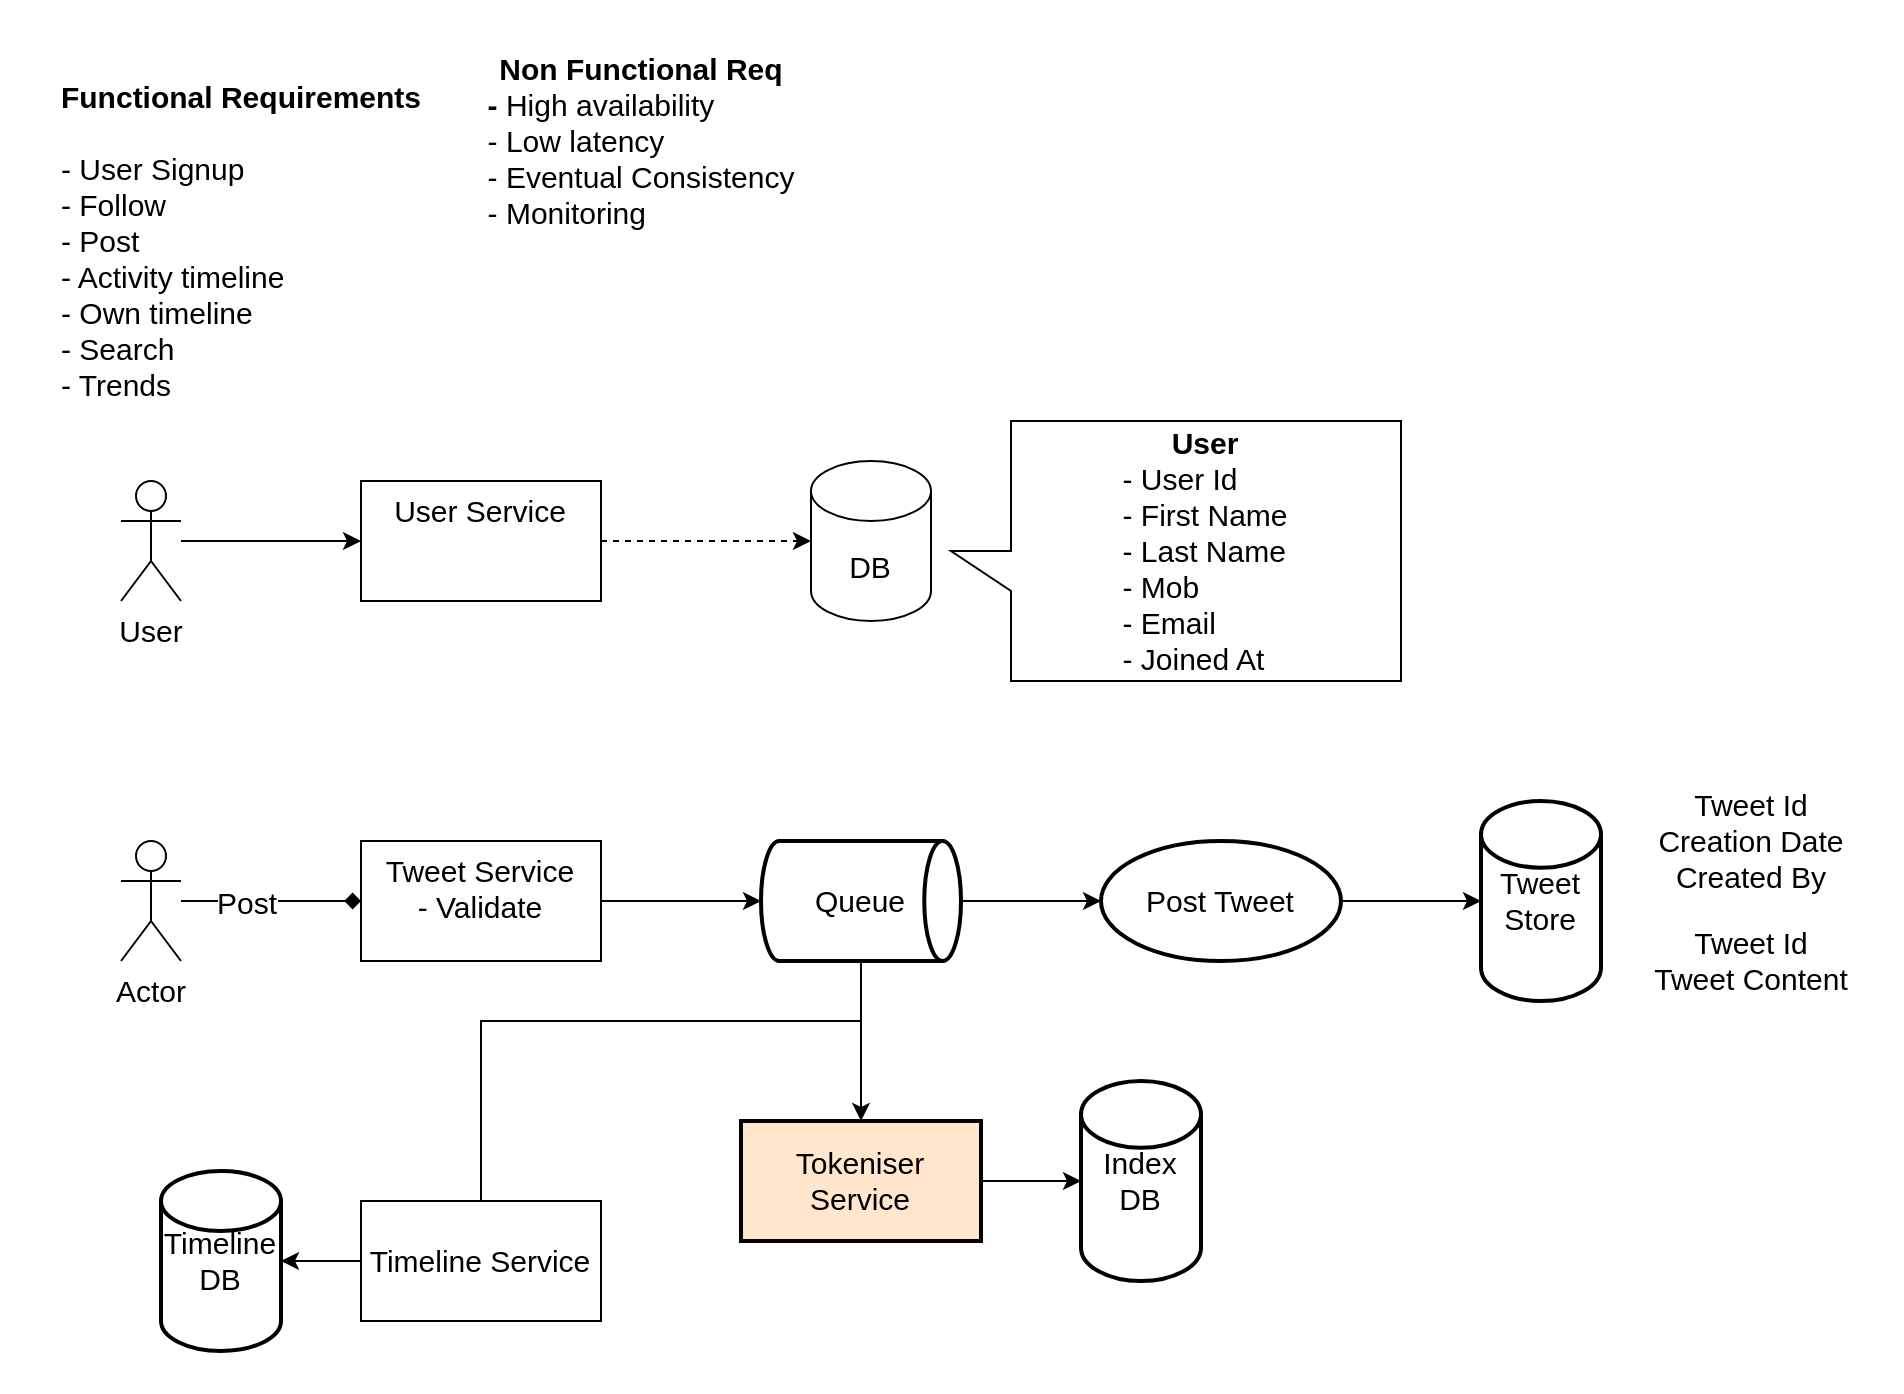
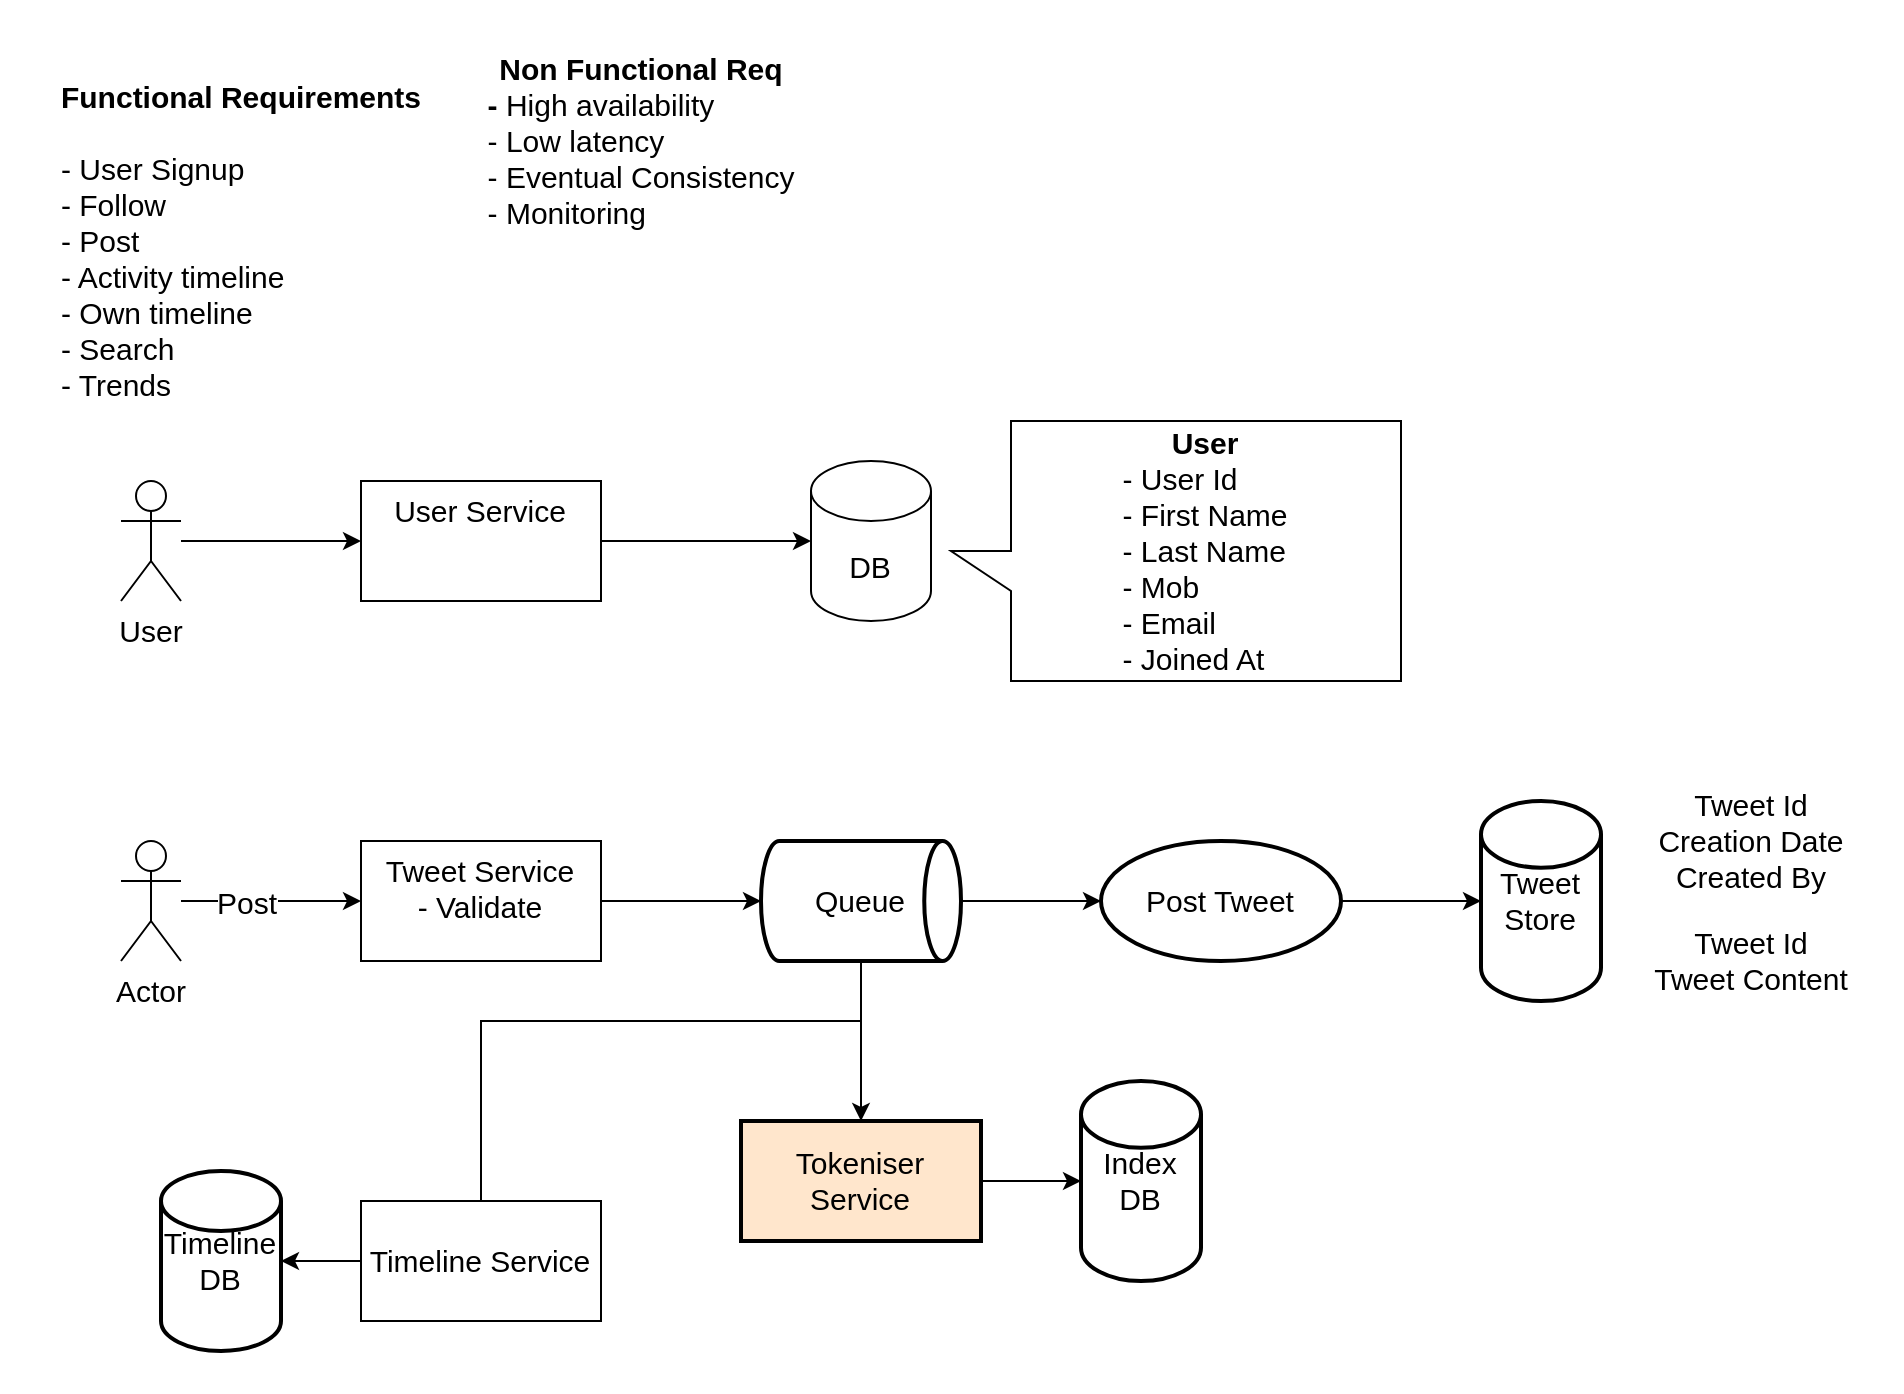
edge "User Service" -> "DB": style dashed -> solid
edge "Actor" -> "Tweet Service - Validate": arrowhead diamond -> classic
